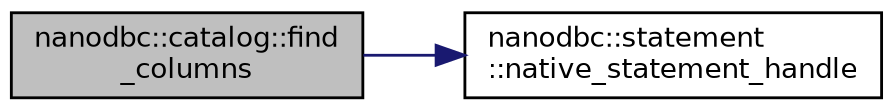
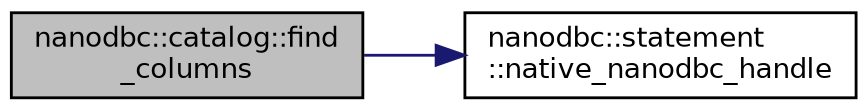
node "nanodbc::statement ::native_statement_handle": label "nanodbc::statement ::native_statement_handle" -> "nanodbc::statement ::native_nanodbc_handle"
